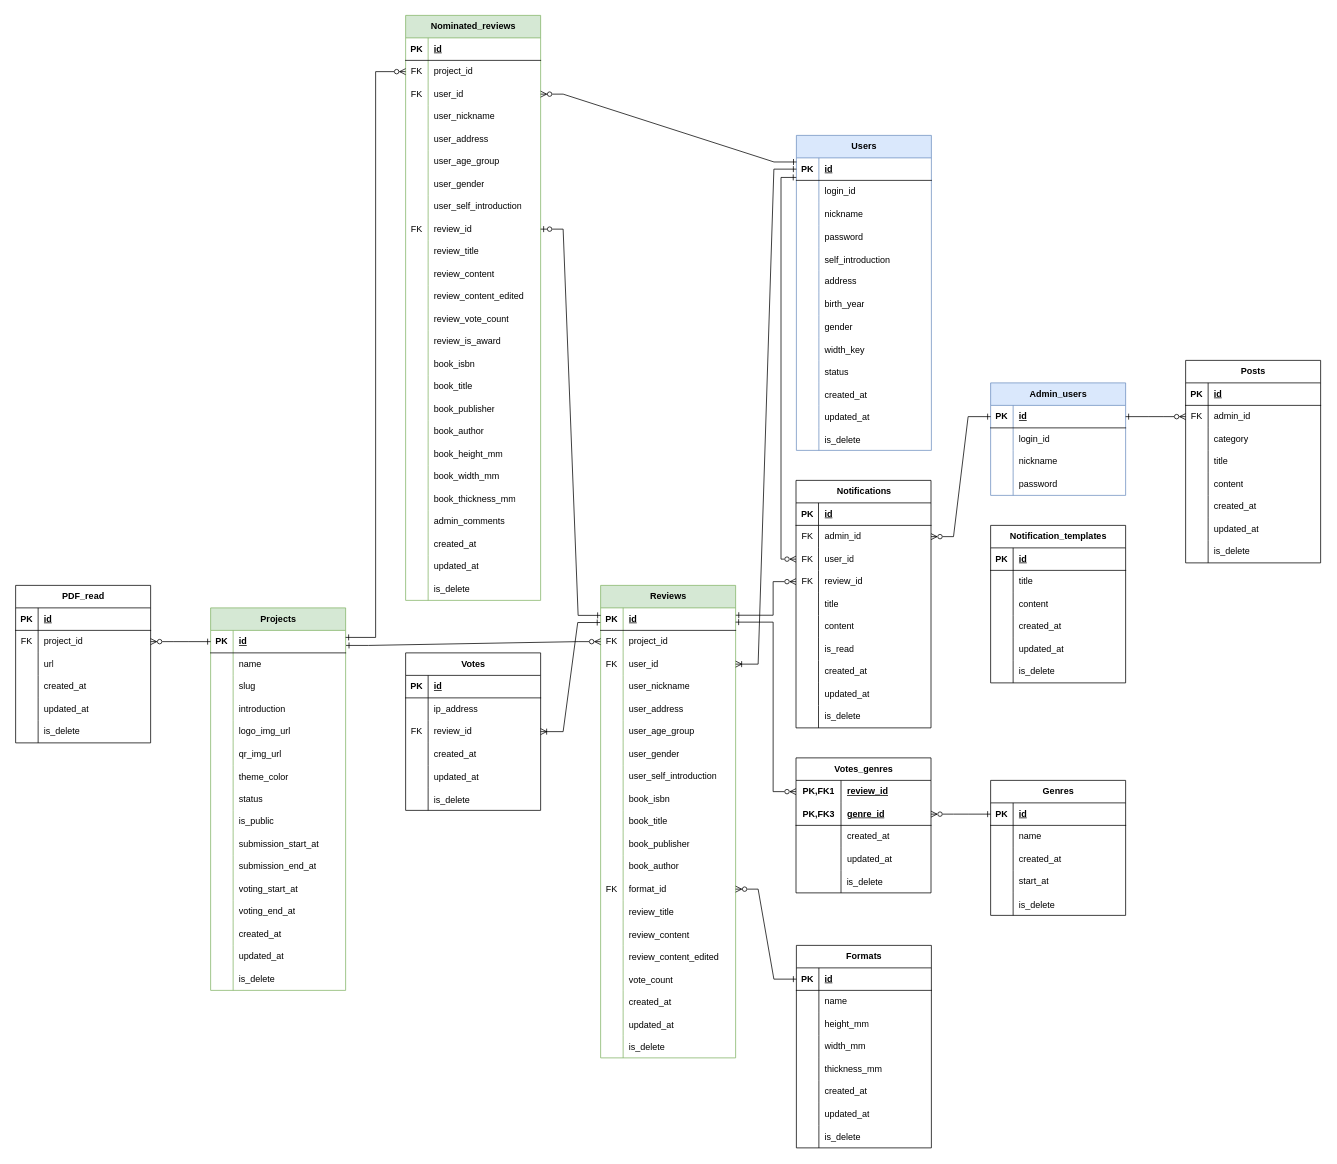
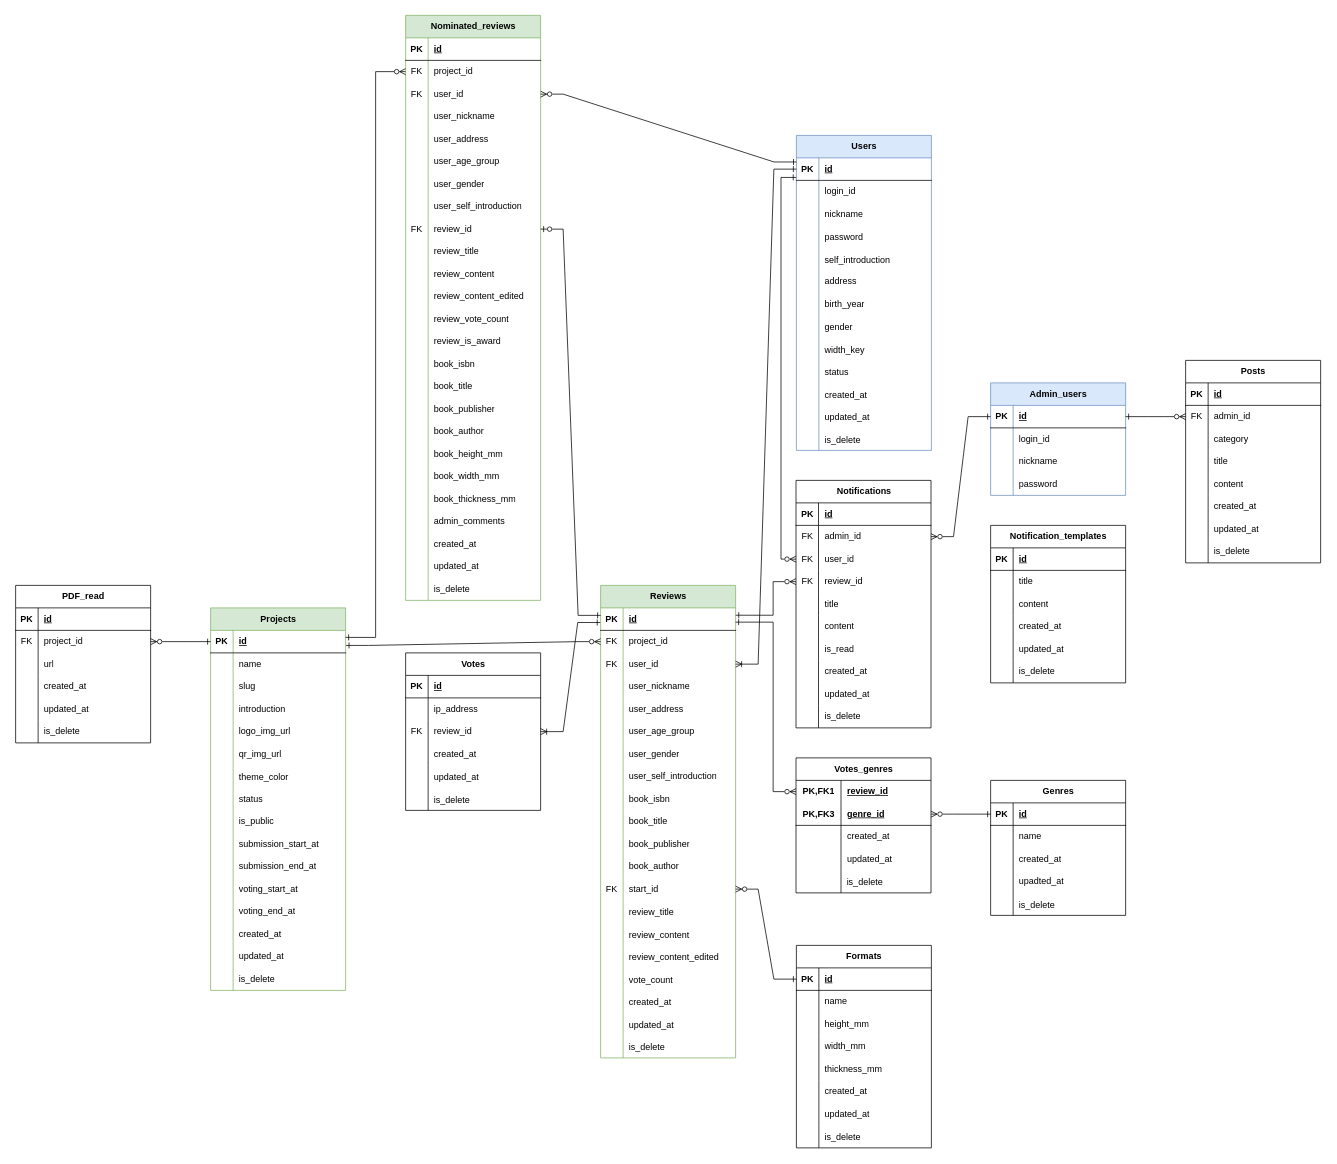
node "start_at": label "start_at" -> "upadted_at"
node "format_id": label "format_id" -> "start_id"
